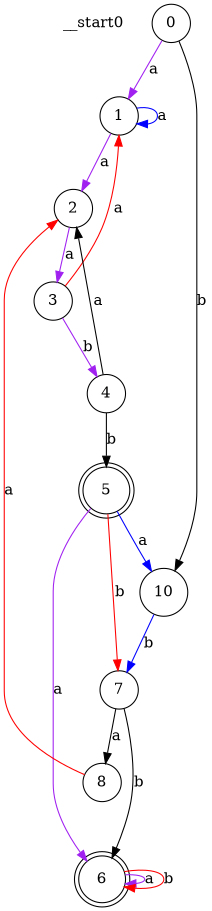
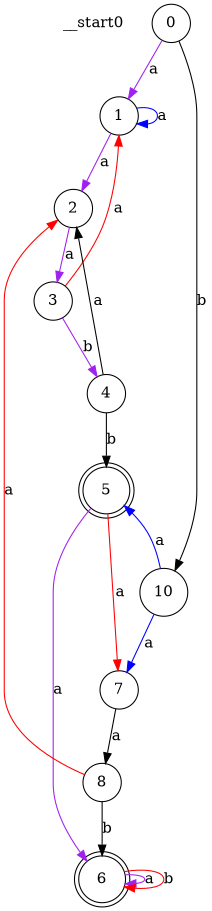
edge "5" -> "10": reversed
edge "5" -> "7": label "b" -> "a"
edge "10" -> "7": label "b" -> "a"
edge "7" -> "6": now "8" -> "6"
